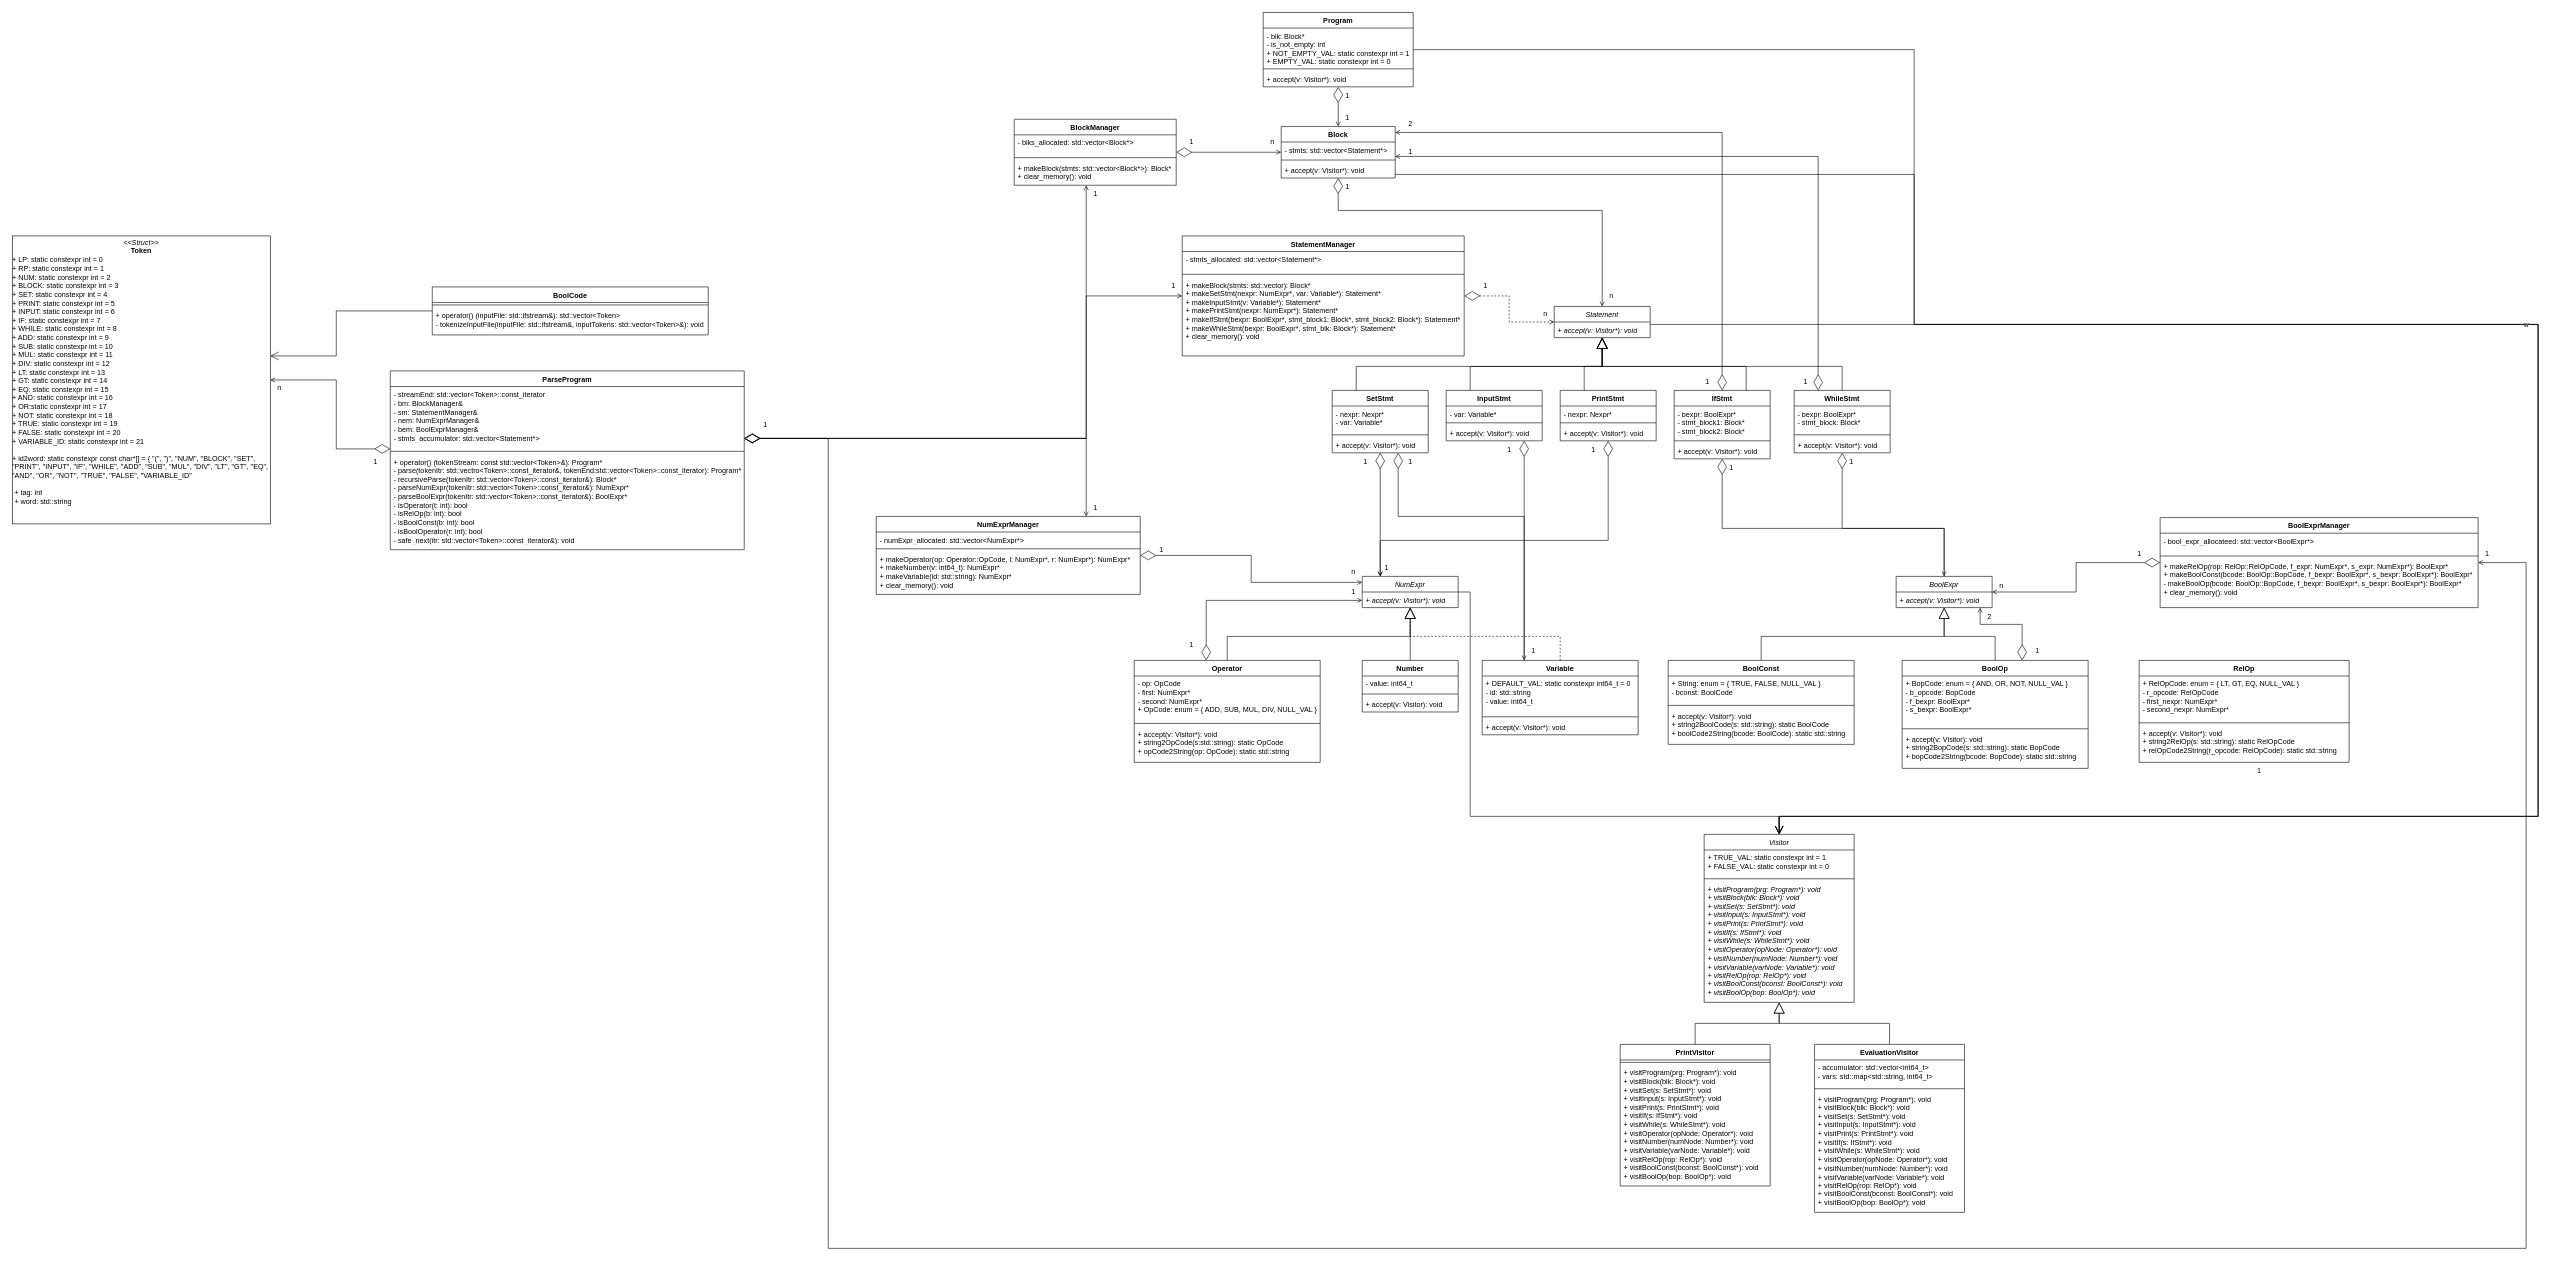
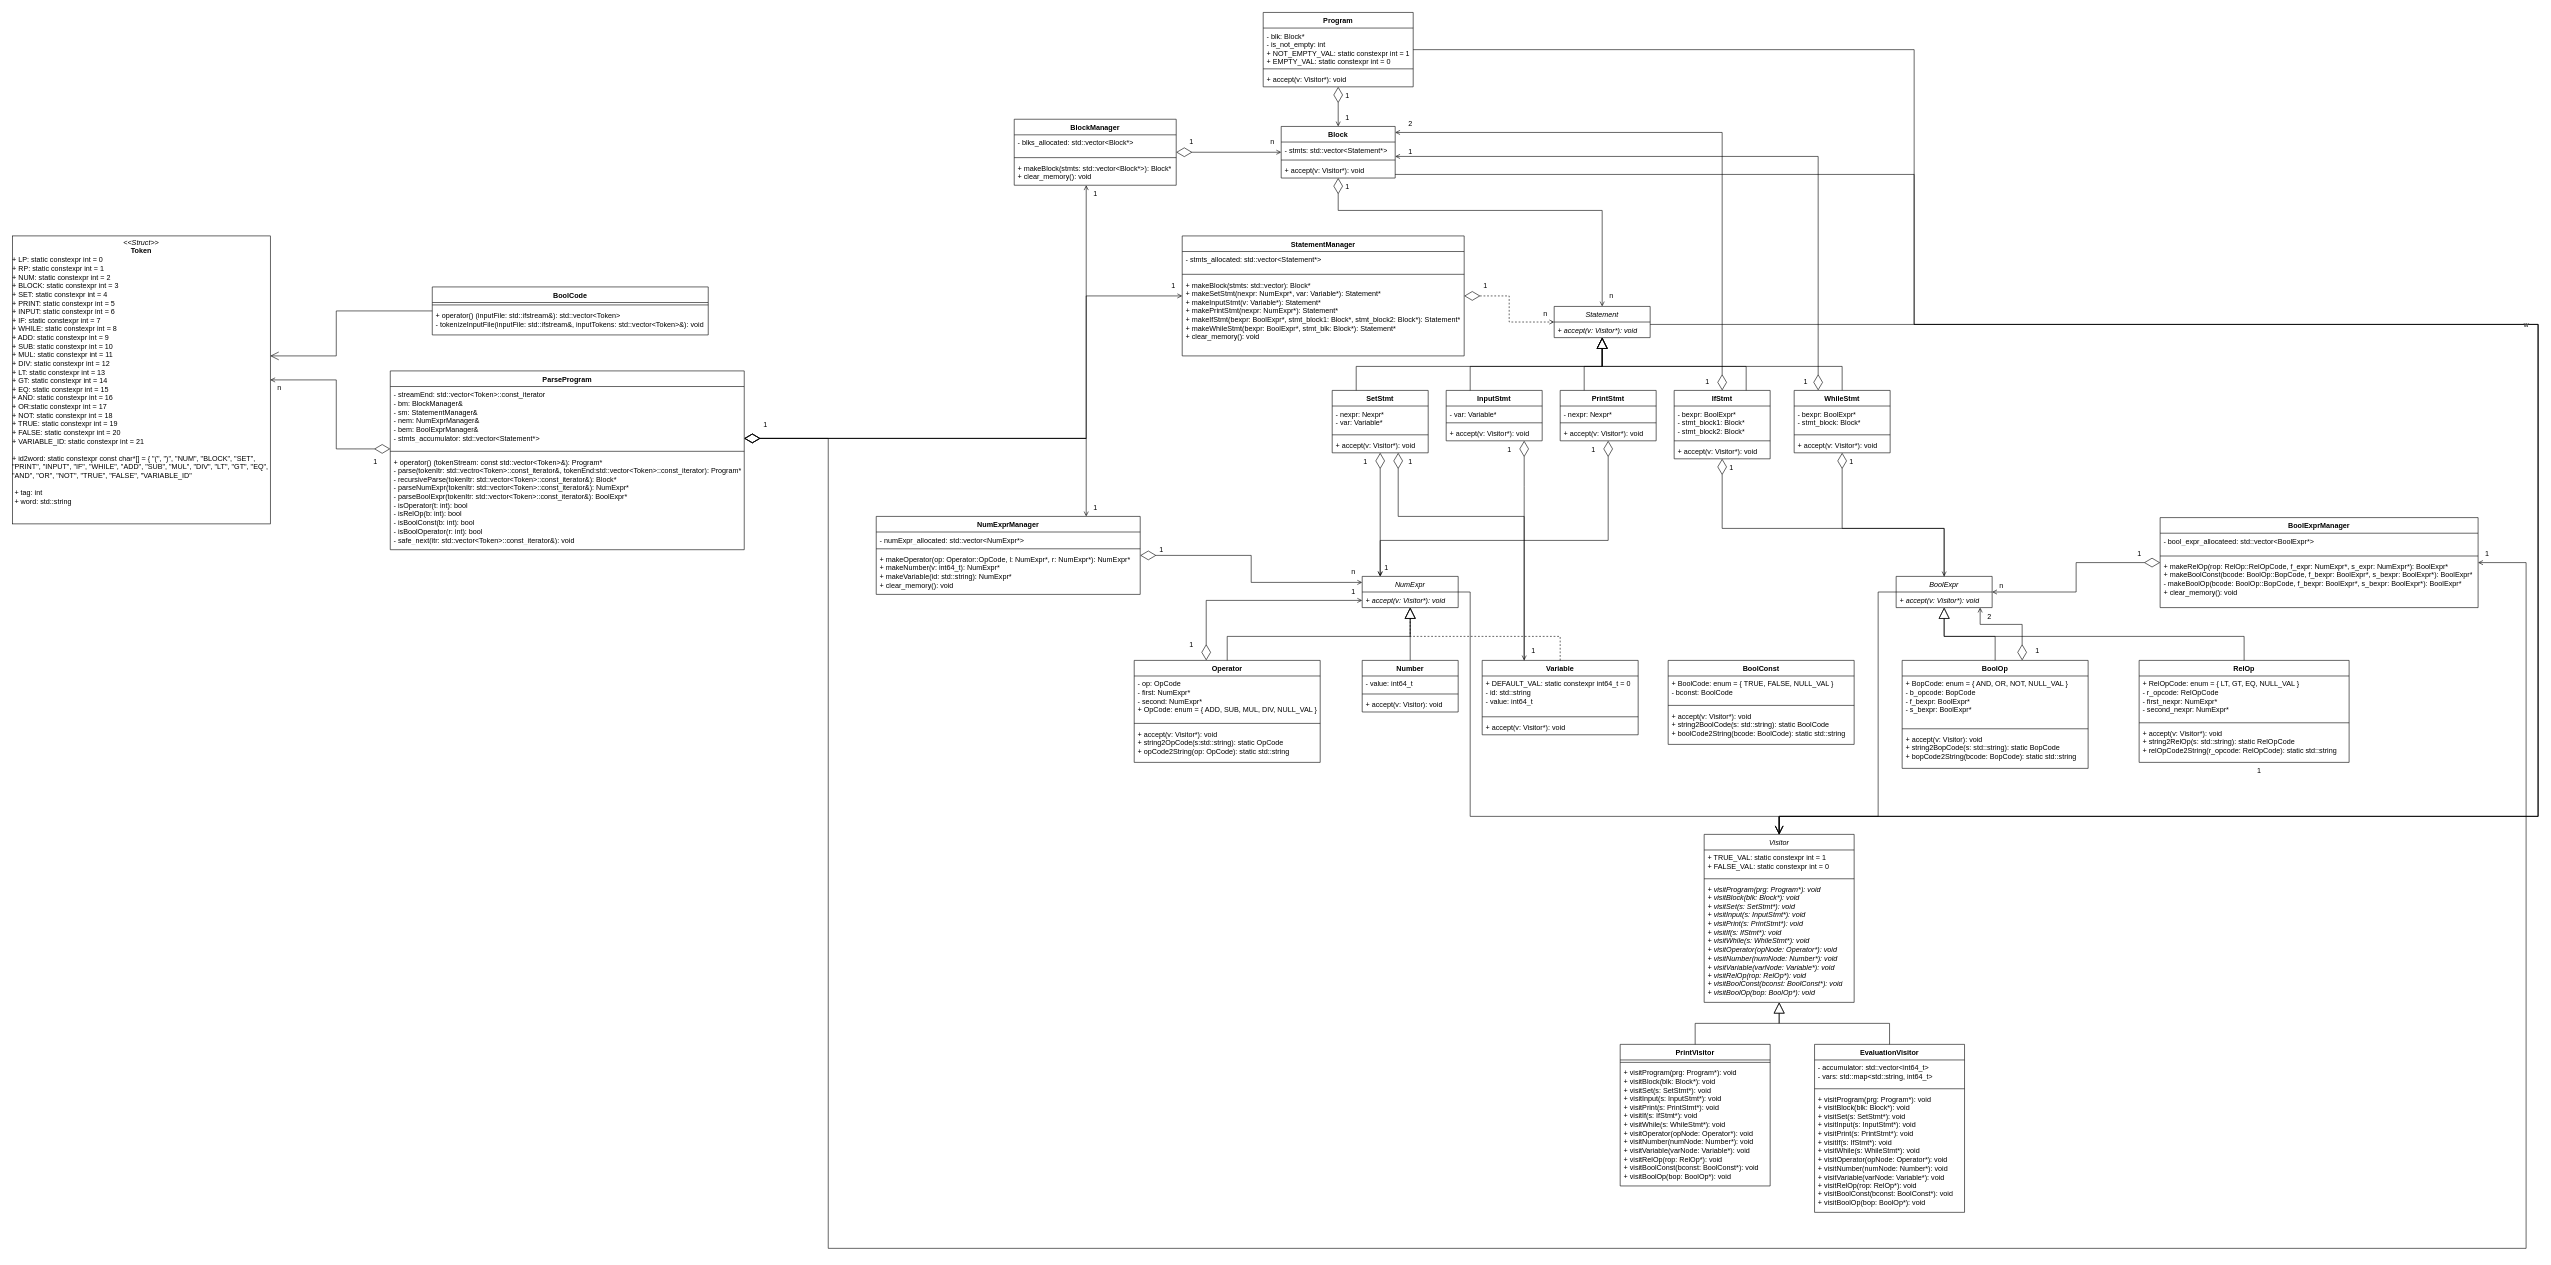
edge "BoolConst" -> "BoolExpr": removed
edge "RelOp" -> "BoolExpr": added
node "+ String: enum = { TRUE, FALSE, NULL_VAL } - bconst: BoolCode": label "+ String: enum = { TRUE, FALSE, NULL_VAL } - bconst: BoolCode" -> "+ BoolCode: enum = { TRUE, FALSE, NULL_VAL } - bconst: BoolCode"
edge "BoolExpr" -> "Visitor": added
edge "NumExpr" -> "Visitor": arrowhead open -> none
